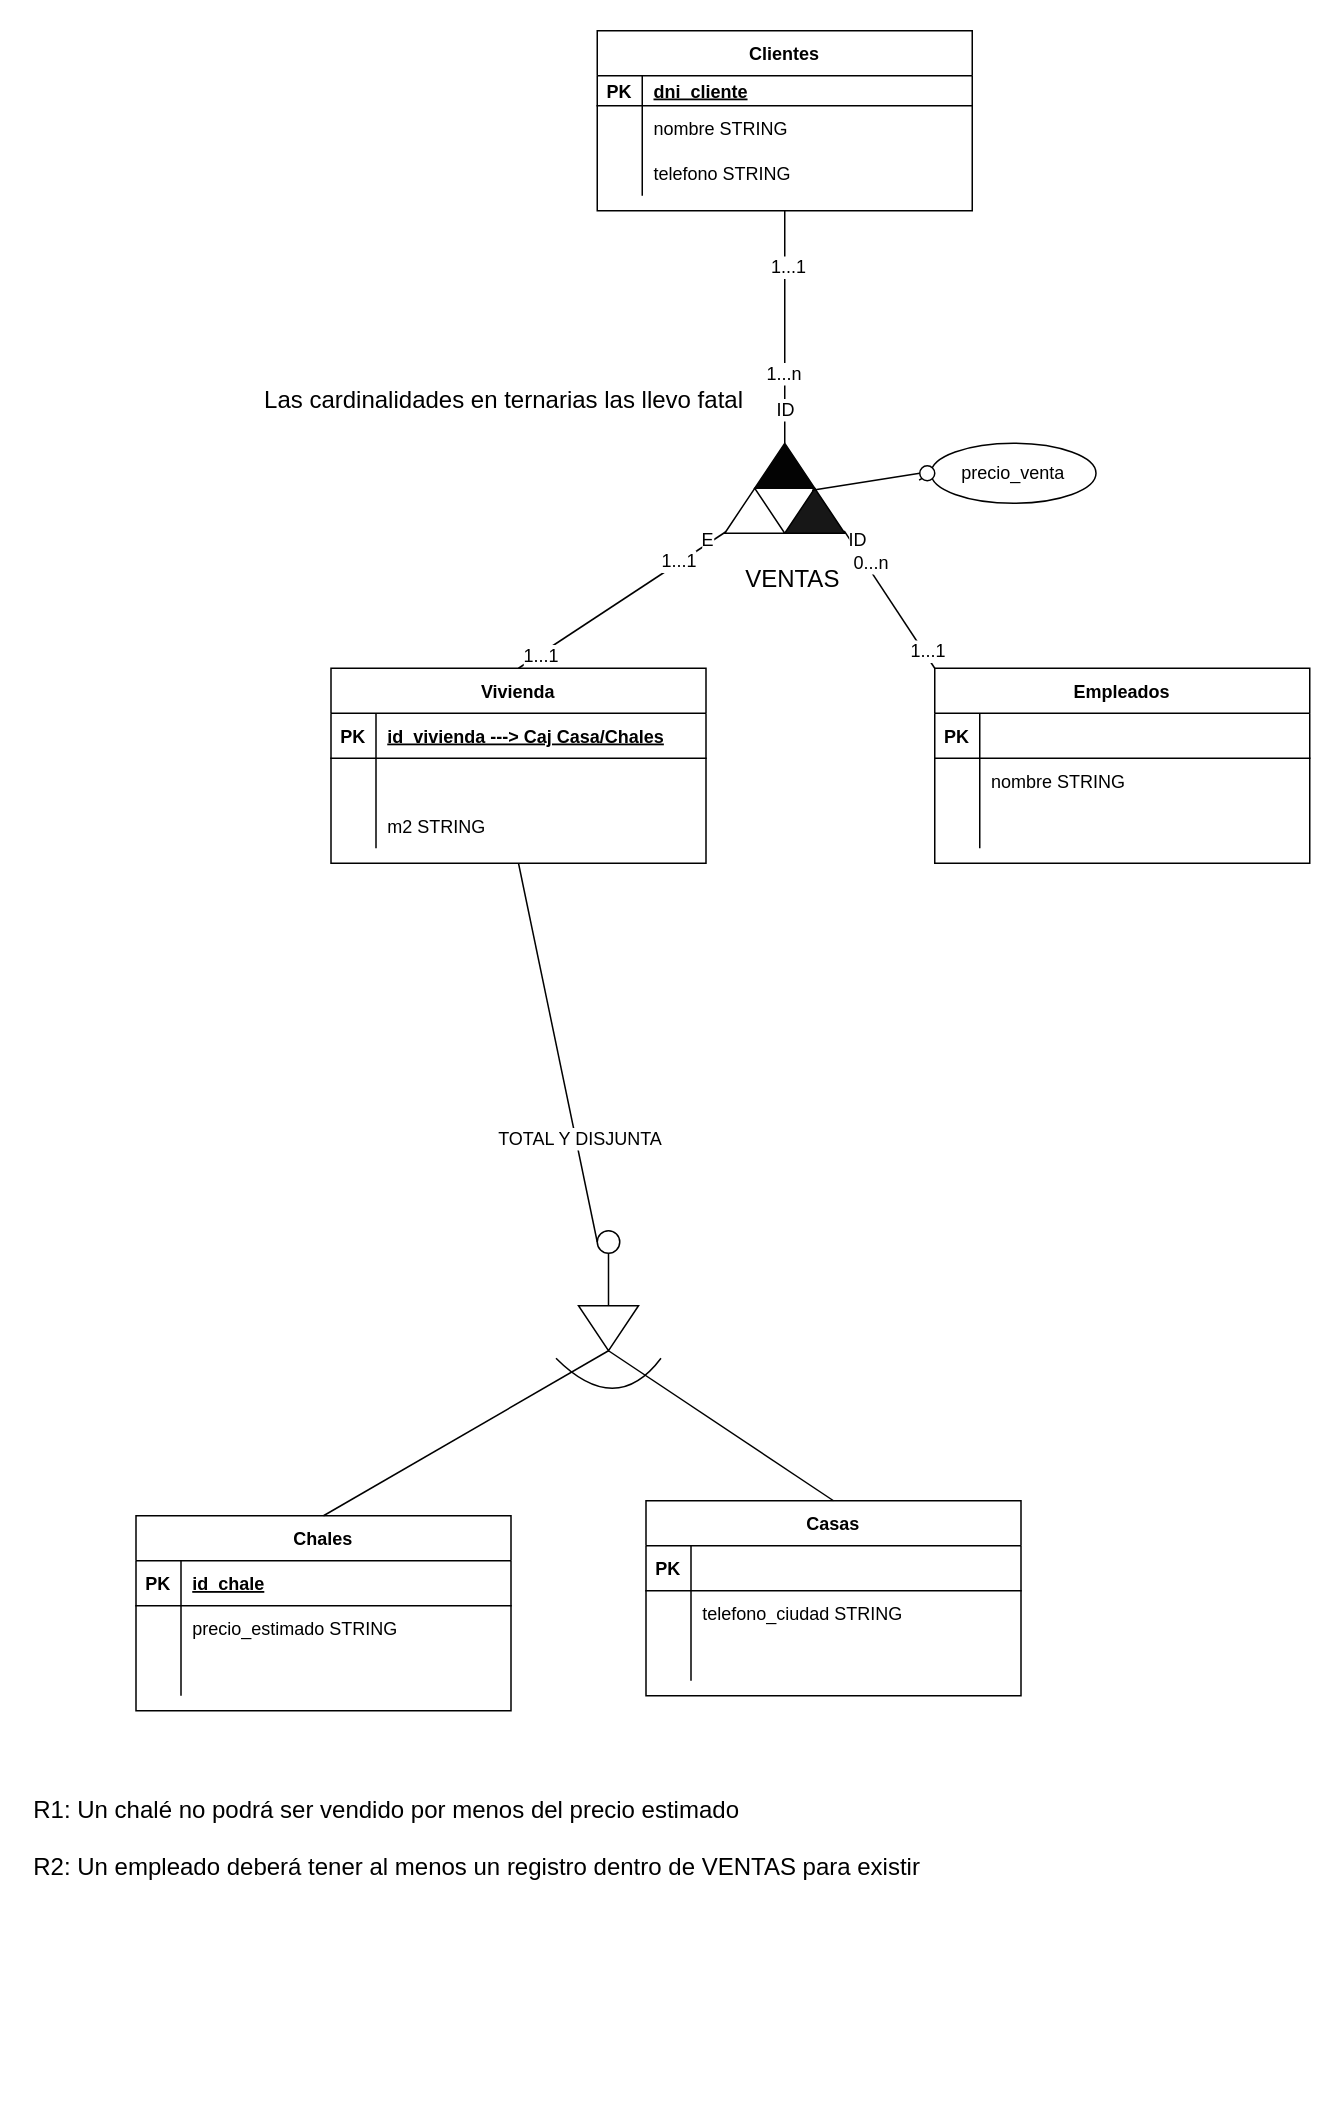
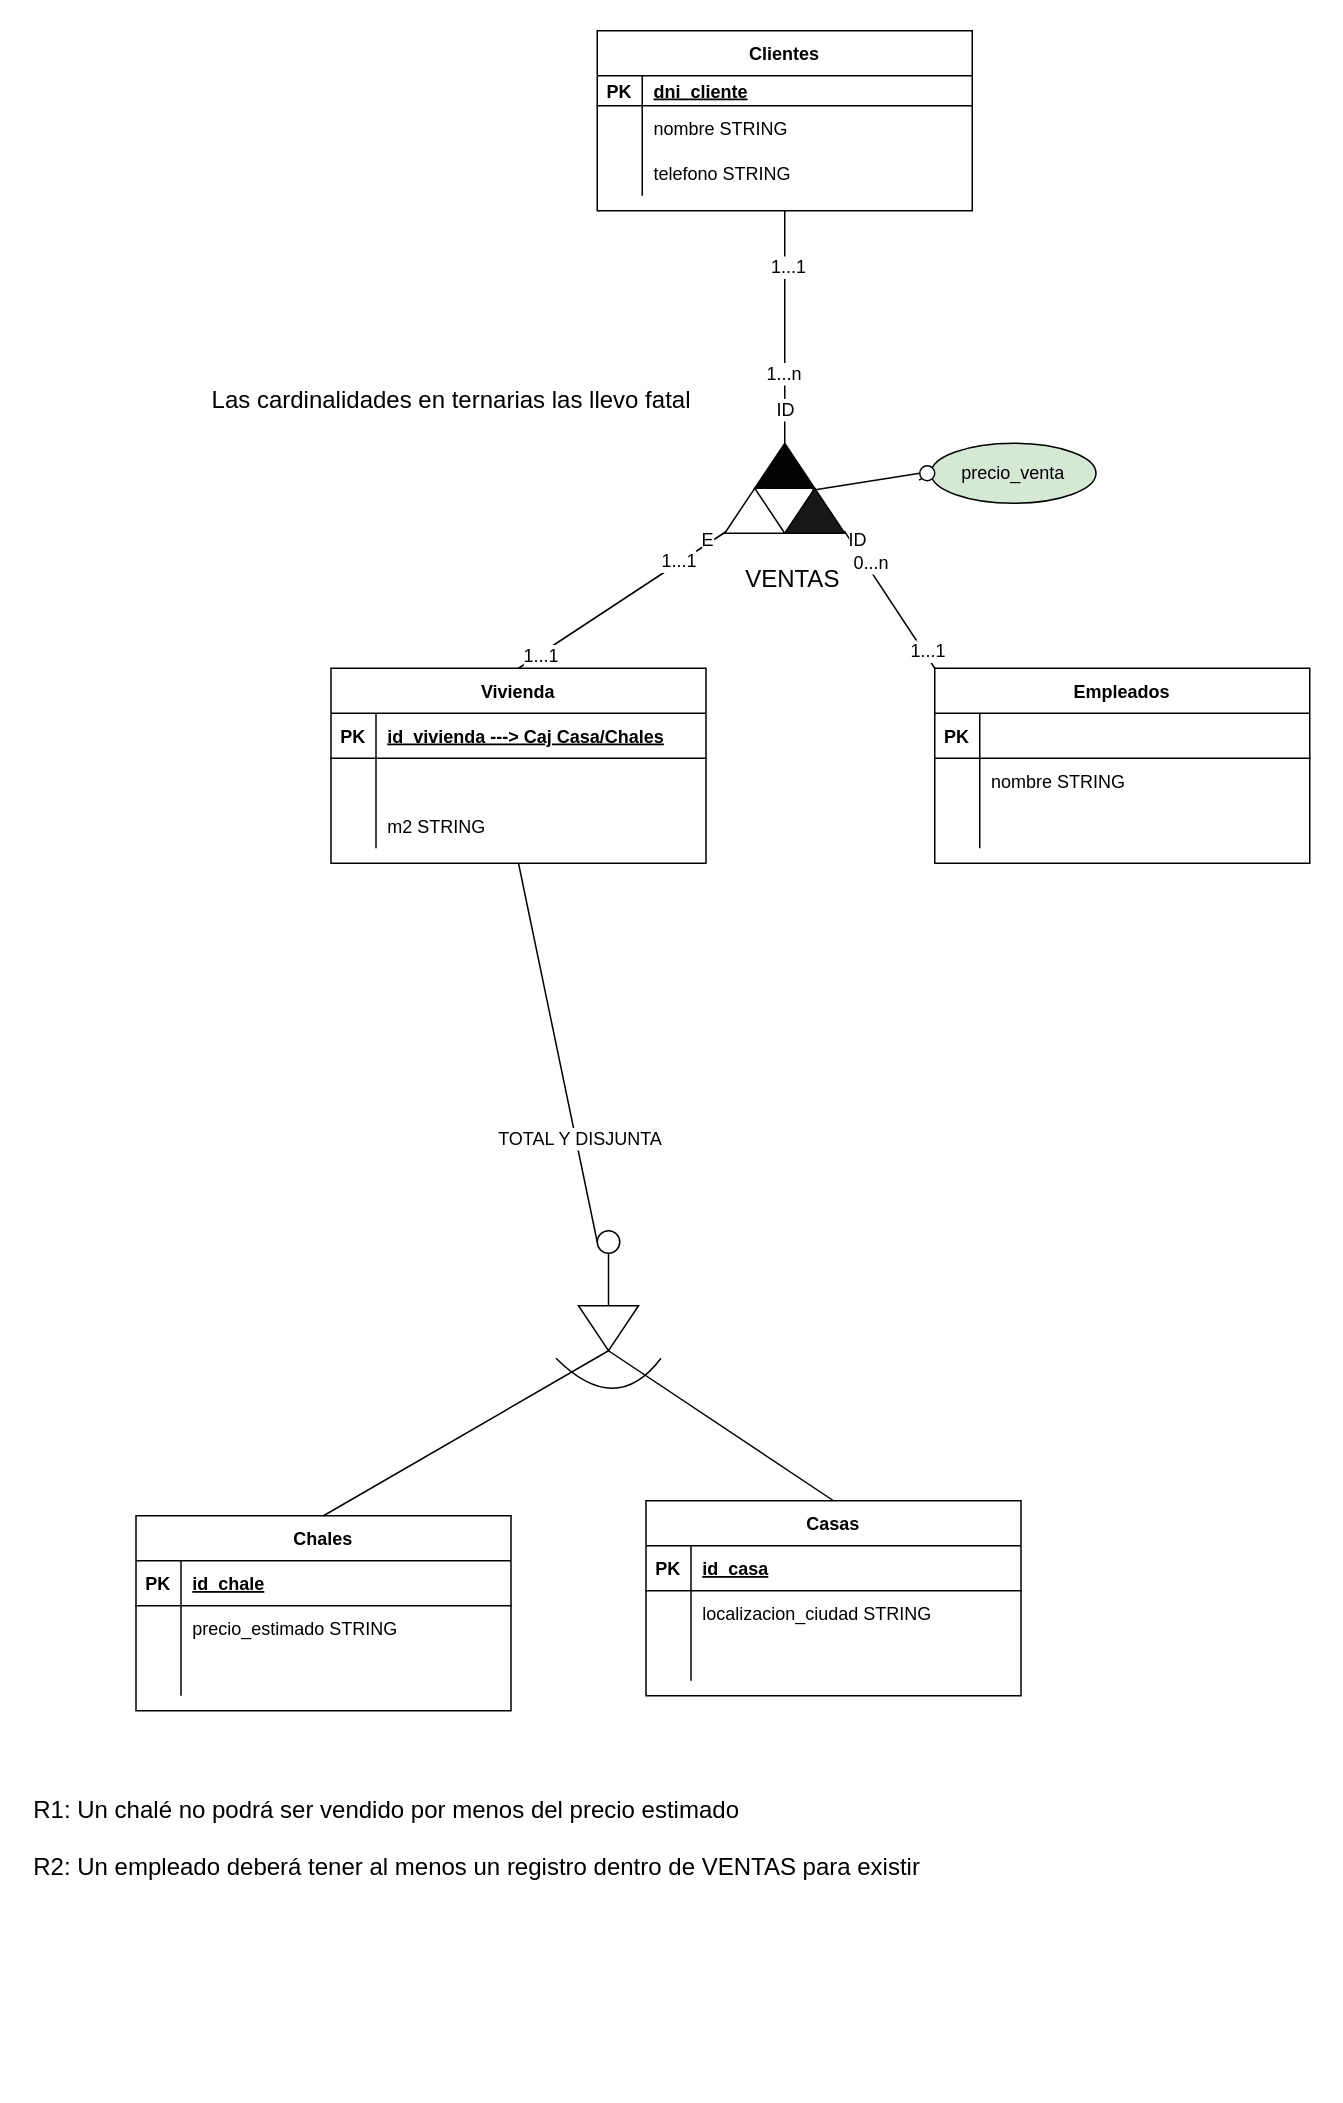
node "Las cardinalidades en ternarias las llevo fatal": moved (503, 400) -> (451, 400)
node "precio_venta": fillcolor #ffffff -> #d5e8d4
node "id_casa": added
node "telefono_ciudad STRING": label "telefono_ciudad STRING" -> "localizacion_ciudad STRING"
